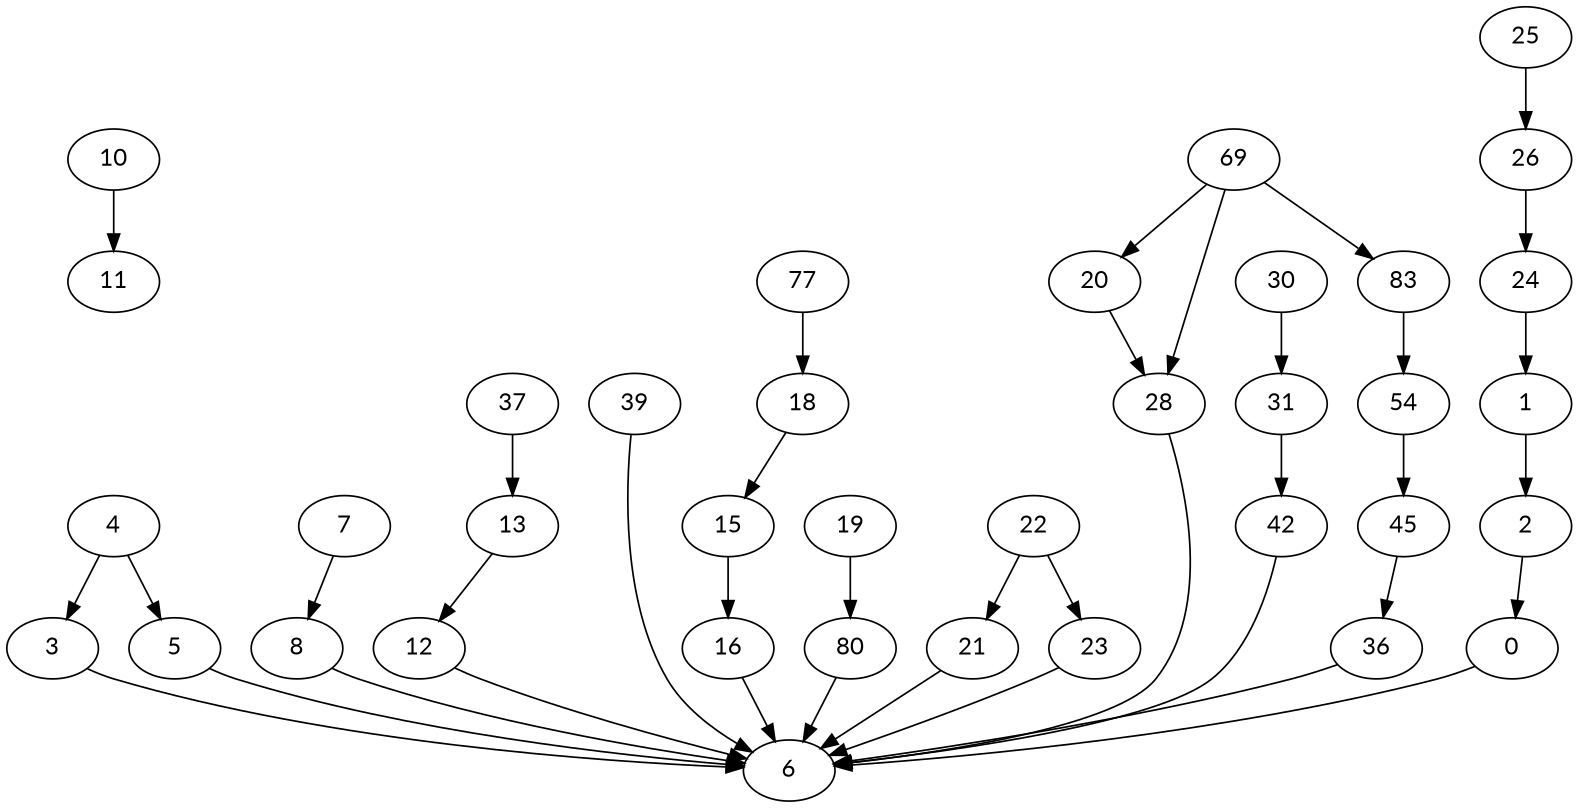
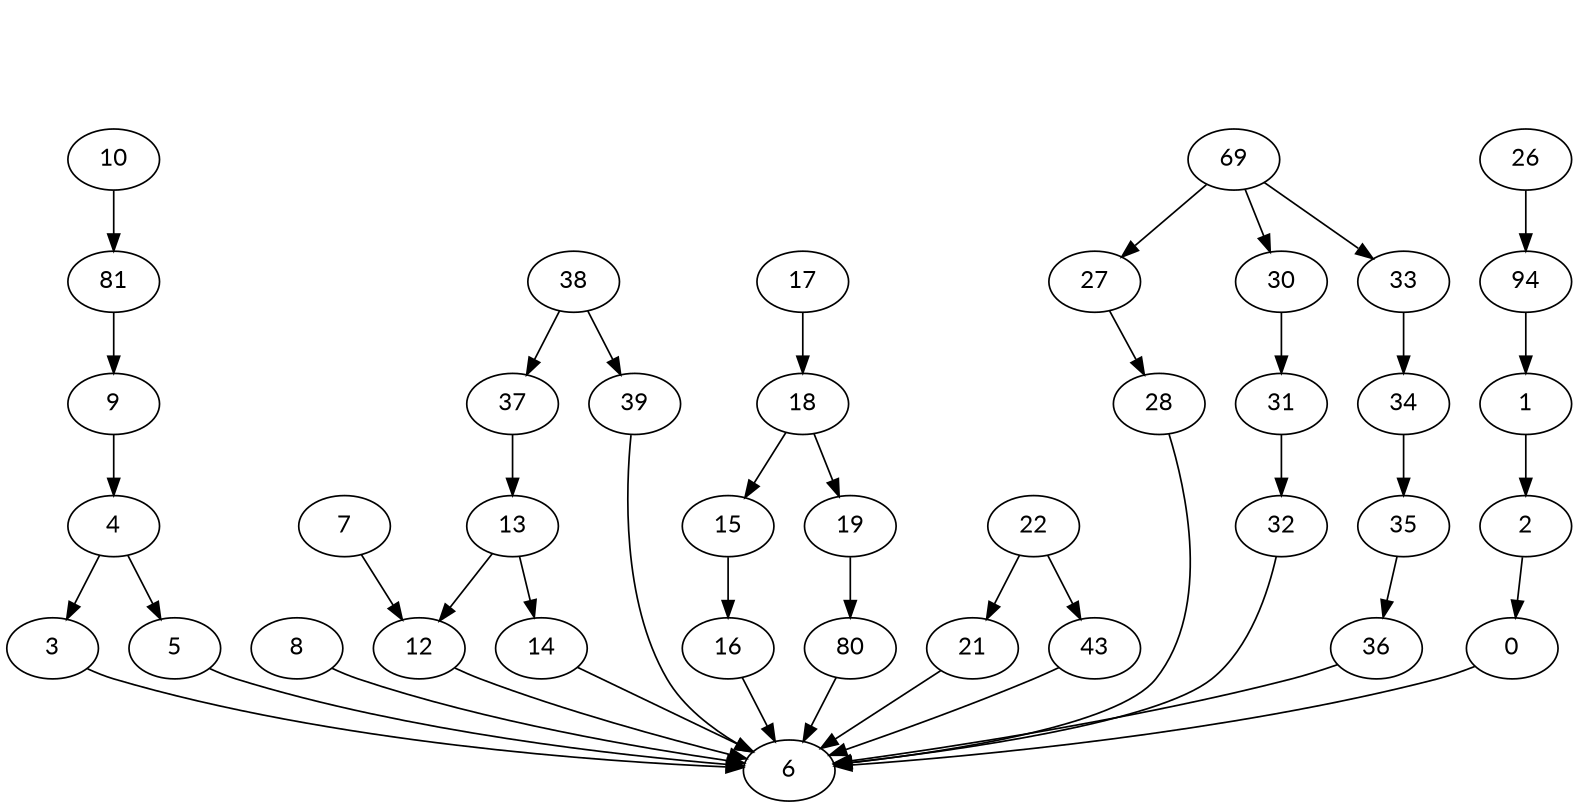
node "25": removed
edge "69" -> "28": now "69" -> "30"
node "11": label "11" -> "81"
node "38": added
node "77": label "77" -> "17"
node "20": label "20" -> "27"
node "83": label "83" -> "33"
node "24": label "24" -> "94"
node "9": added
node "54": label "54" -> "34"
edge "18" -> "19": added
node "42": label "42" -> "32"
node "45": label "45" -> "35"
edge "7" -> "8": now "7" -> "12"
node "14": added
node "23": label "23" -> "43"
